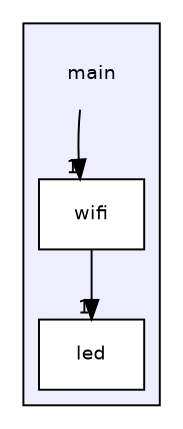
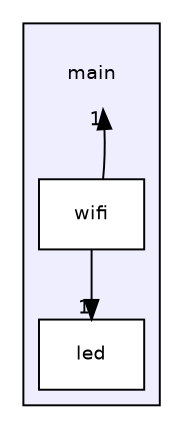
edge "main" -> "wifi": reversed
